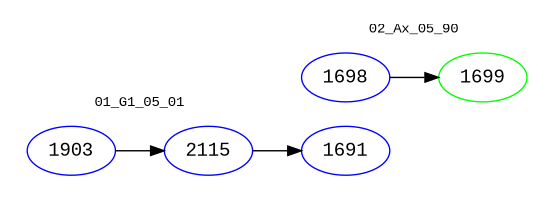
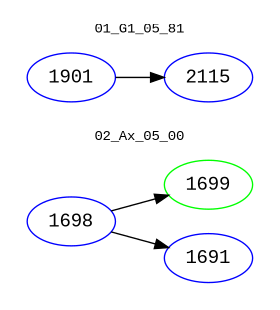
cluster "02_Ax_05_90": label "02_Ax_05_90" -> "02_Ax_05_00"
cluster "01_G1_05_01": label "01_G1_05_01" -> "01_G1_05_81"
node "1903": label "1903" -> "1901"
edge "2115" -> "1691": now "1698" -> "1691"
